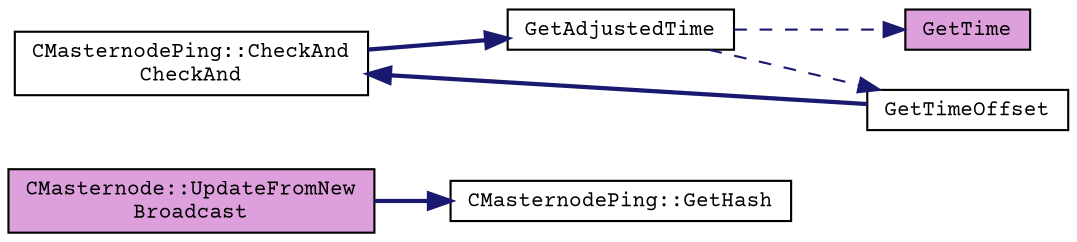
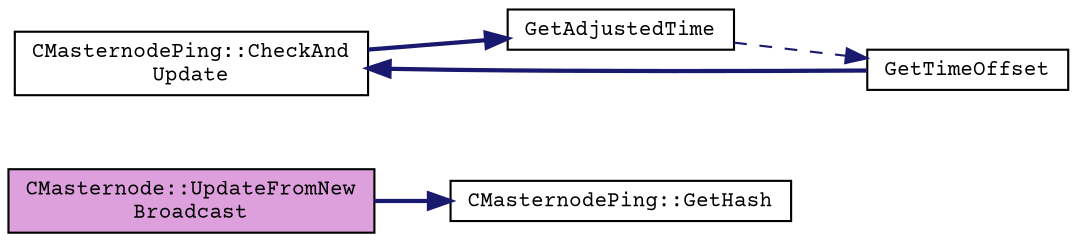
node "GetTime": removed
node "CMasternodePing::CheckAnd CheckAnd": label "CMasternodePing::CheckAnd CheckAnd" -> "CMasternodePing::CheckAnd Update"
